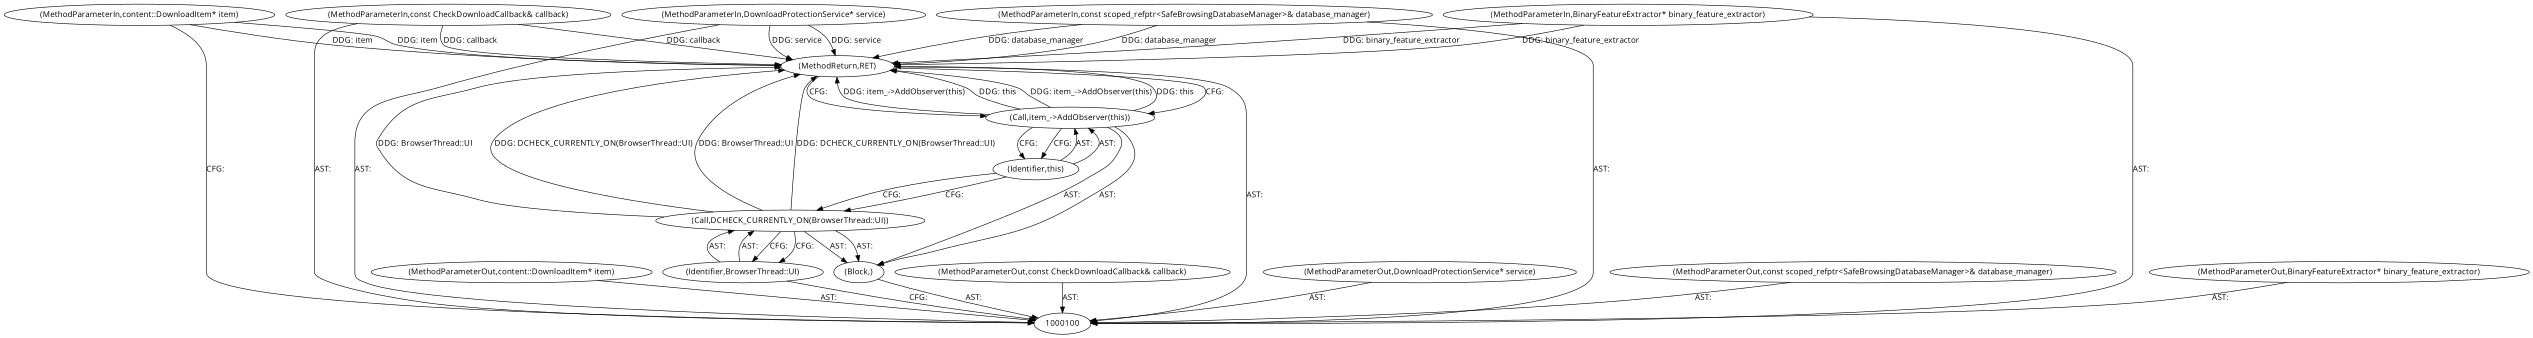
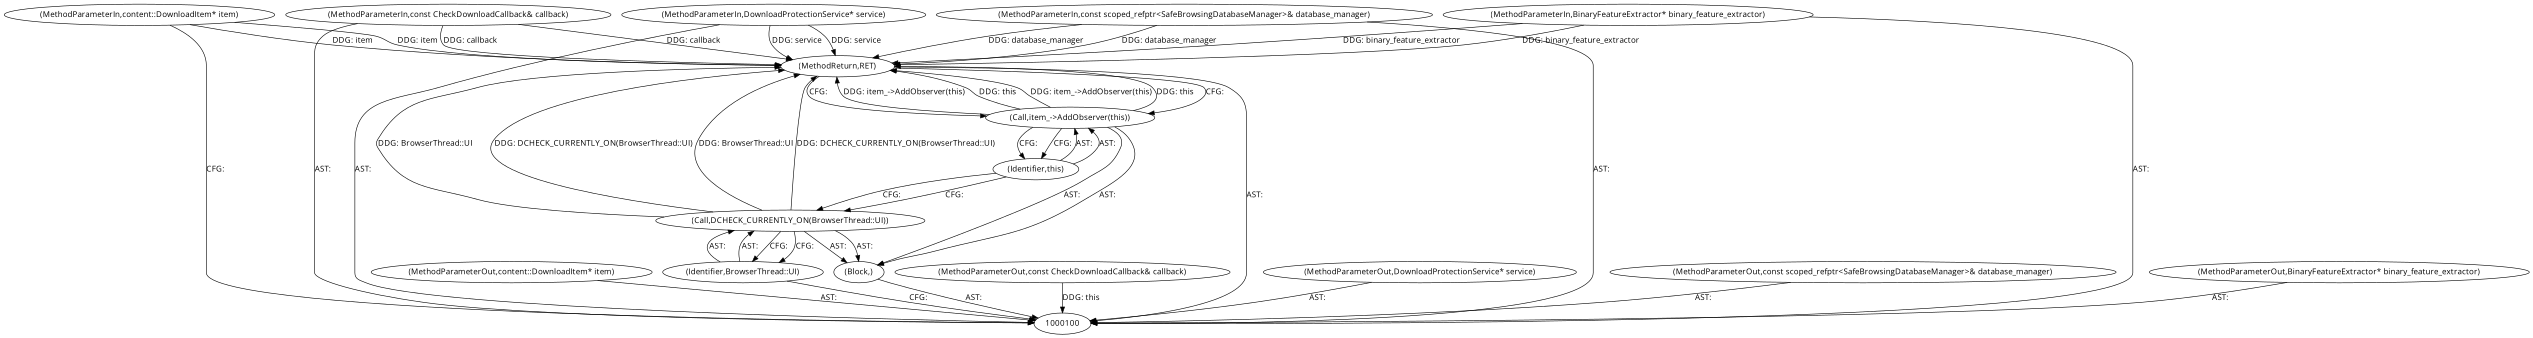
edge "(MethodParameterOut,const CheckDownloadCallback& callback)" -> "1000100": label "AST: " -> "DDG: this"
